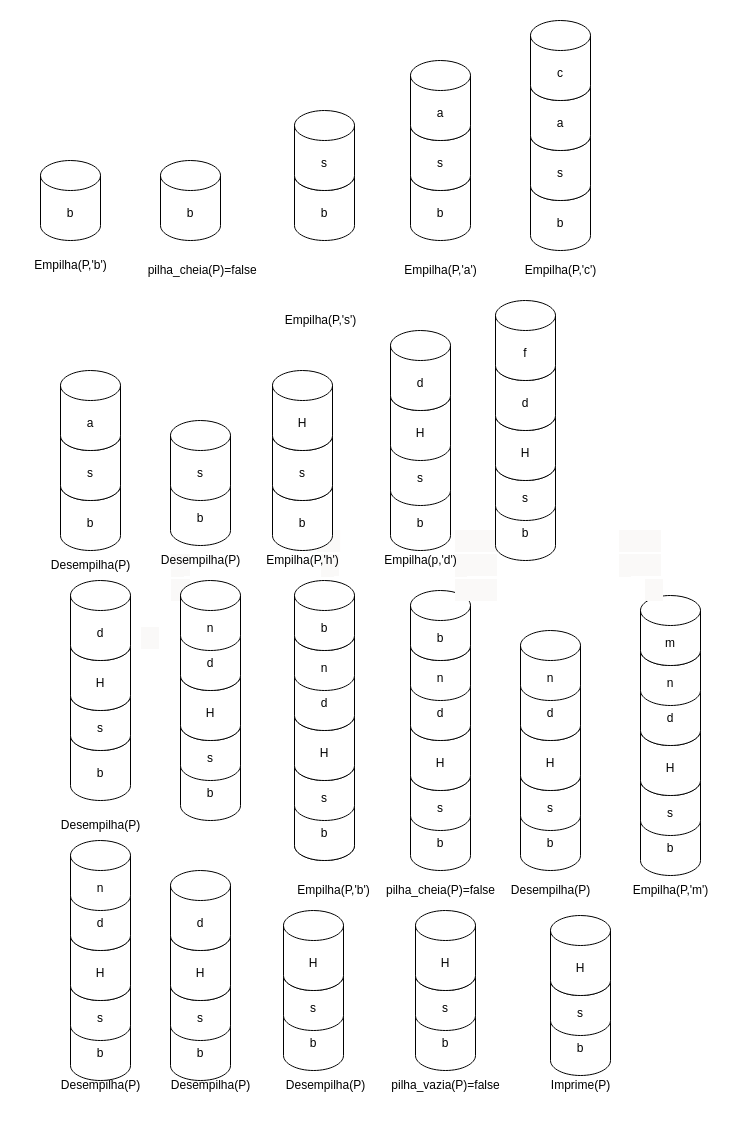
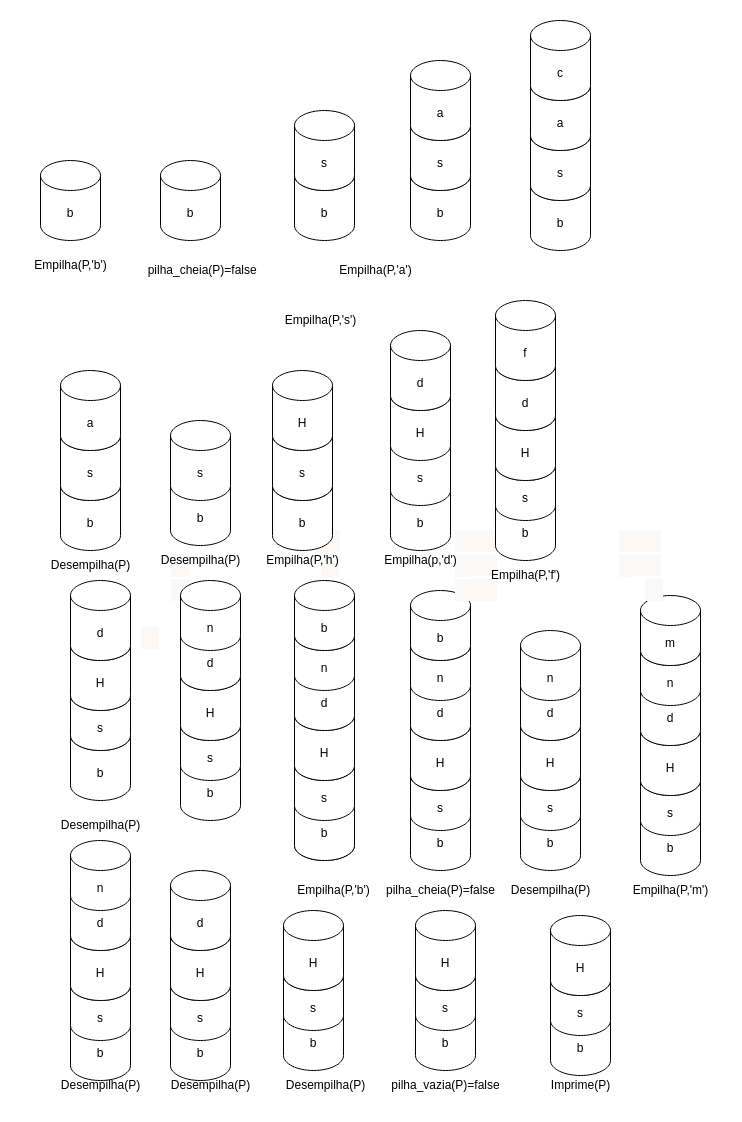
node "Empilha(P,'a')P,’a’)": moved (441, 271) -> (376, 271)
node "Empilha(P,'c')P,’c’),": removed
node "Empilha(P,'f')P,’f’)": added
